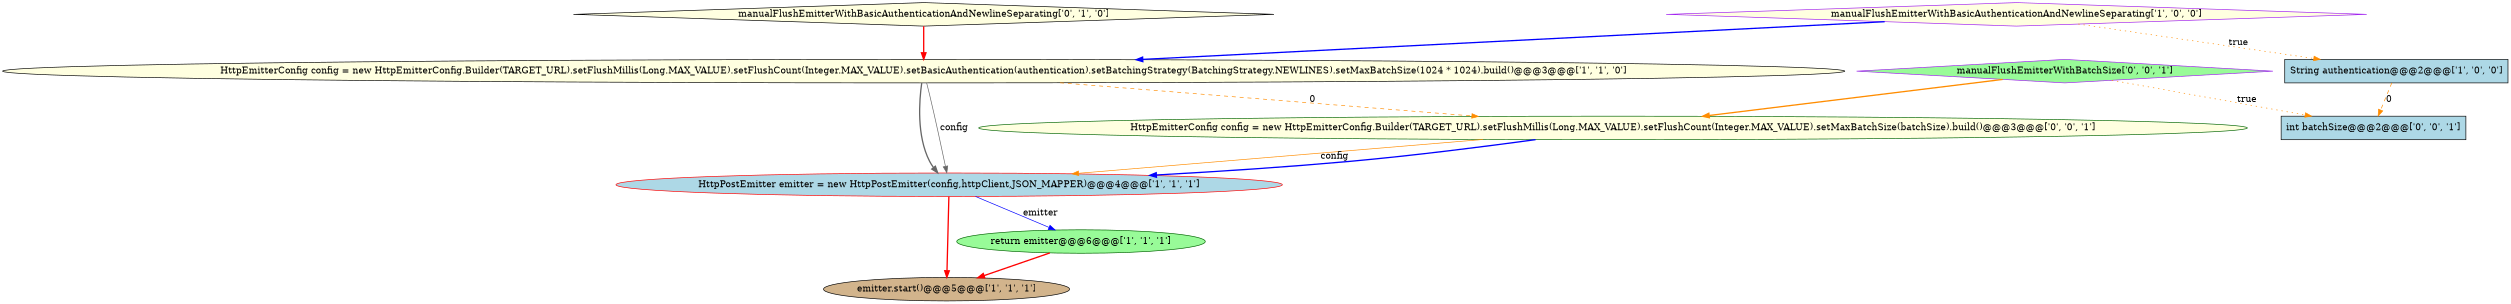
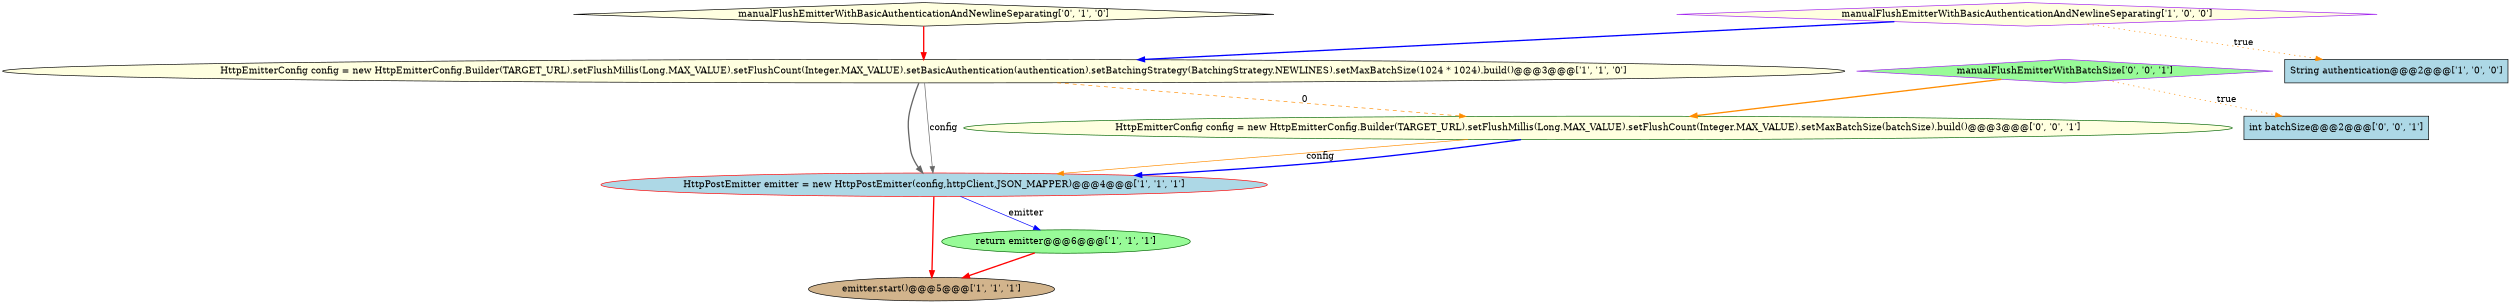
edge "String authentication@@@2@@@['1', '0', '0']" -> "int batchSize@@@2@@@['0', '0', '1']": removed, label "0"
